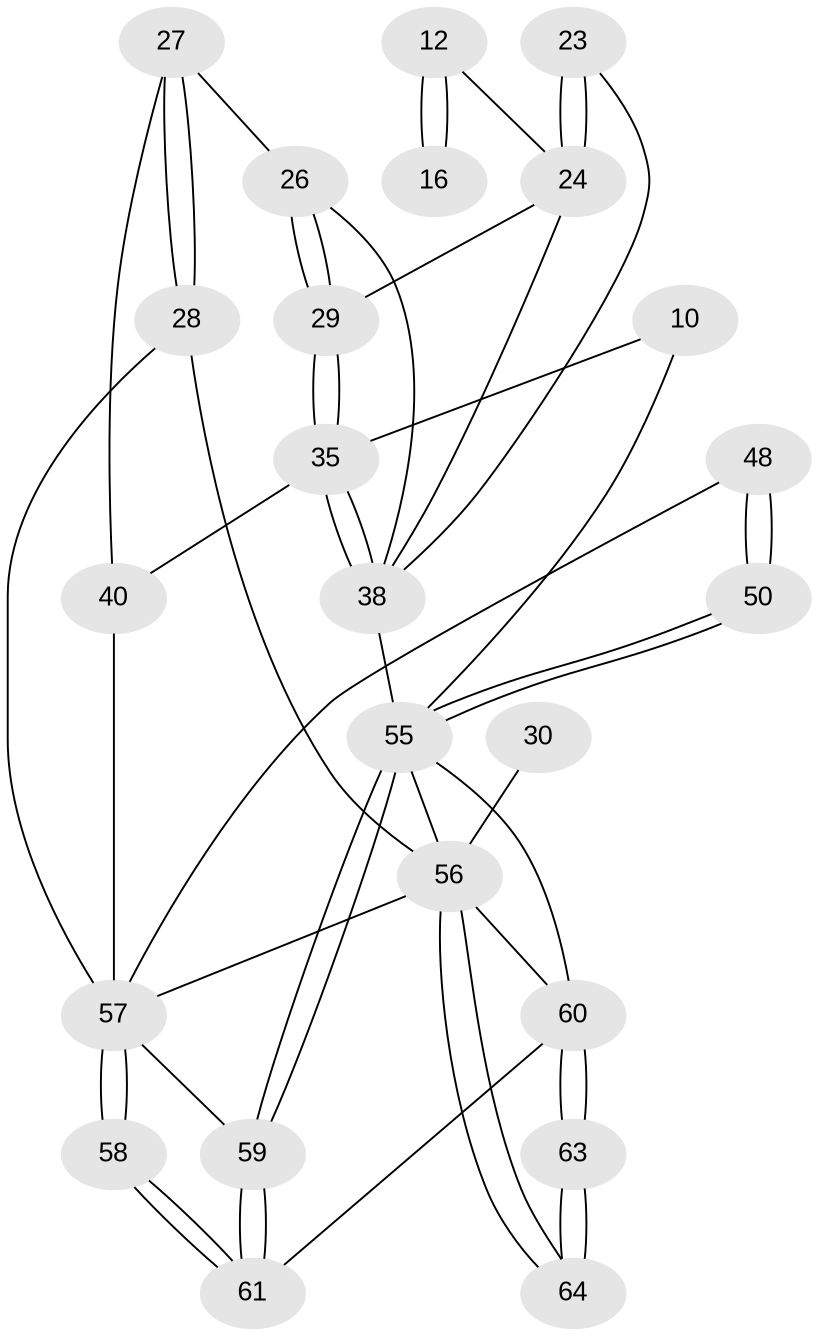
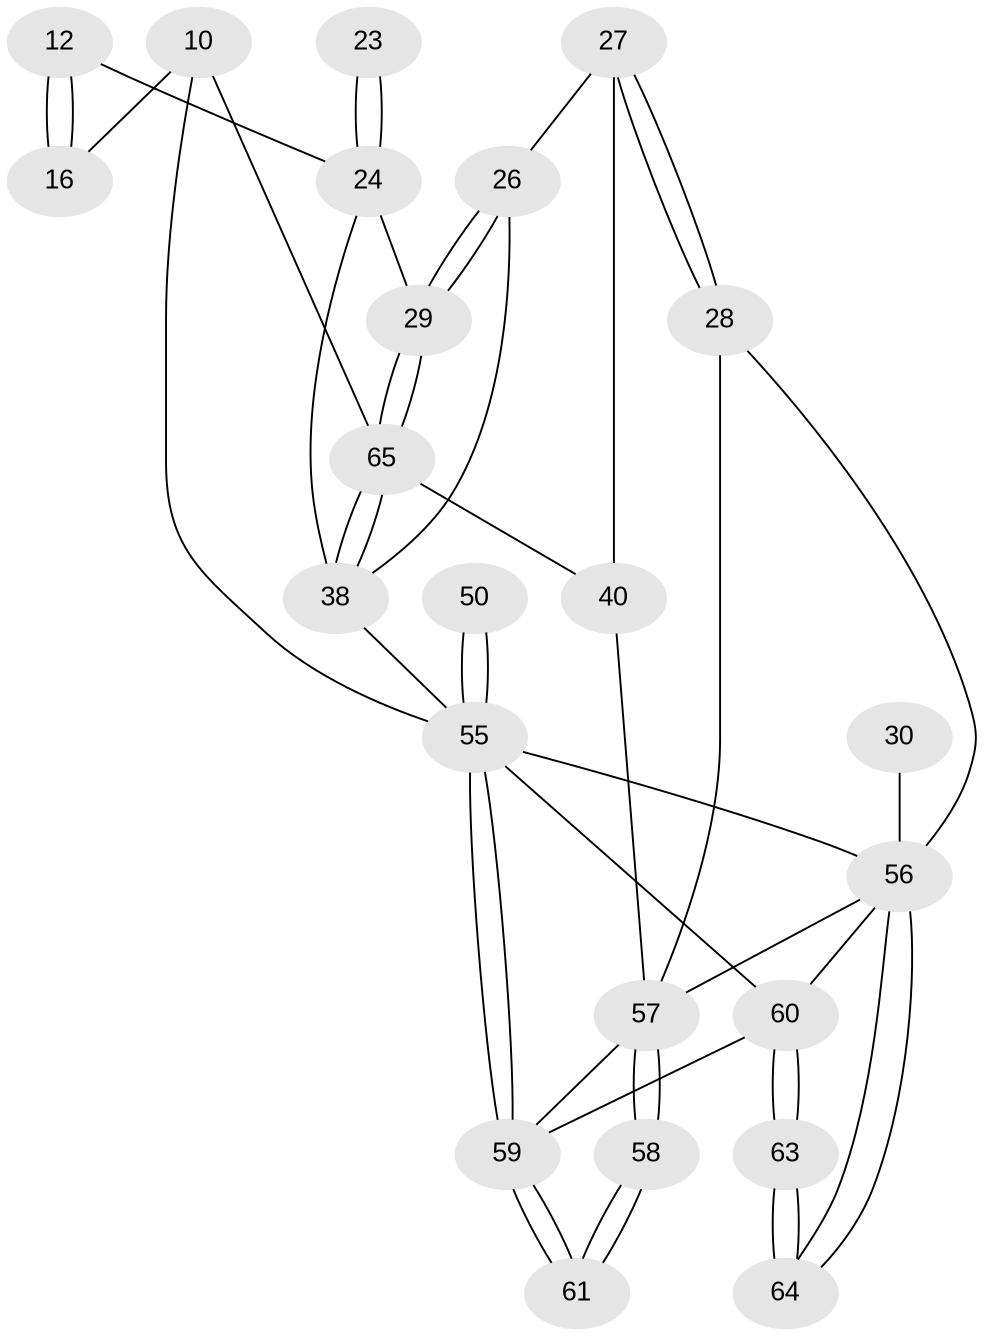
edge "10" -- "16": added
edge "23" -- "38": removed
node "35": label "35" -> "65"
node "48": removed
edge "60" -- "61": now "60" -- "59"
